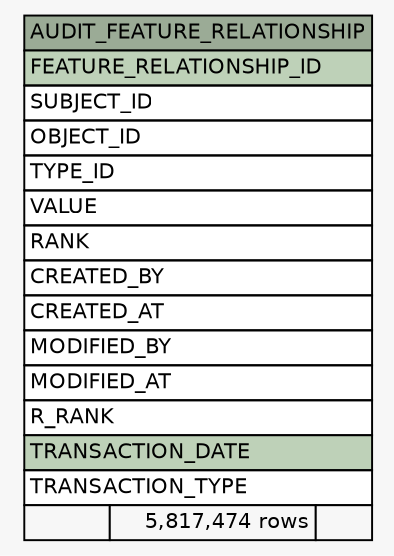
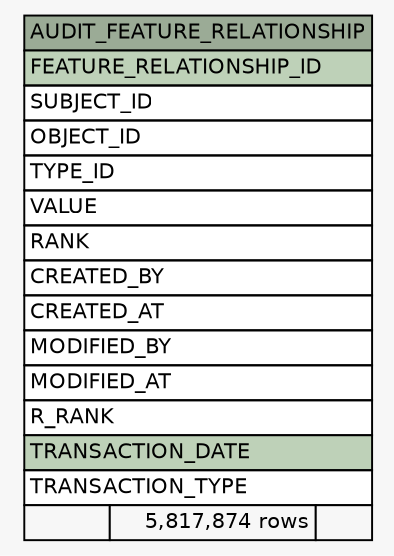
node "AUDIT_FEATURE_RELATIONSHIP": text "5,817,474 rows" -> "5,817,874 rows"
